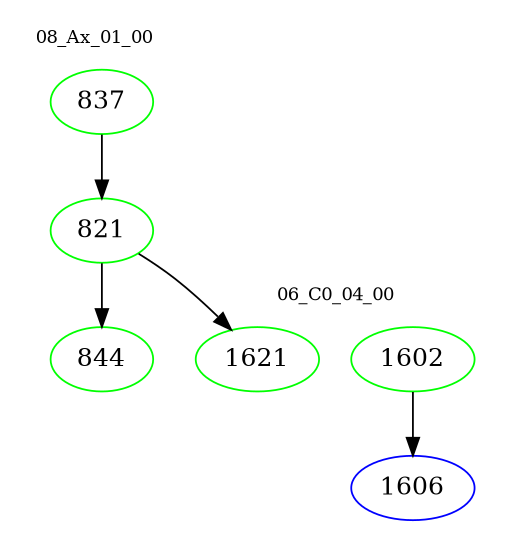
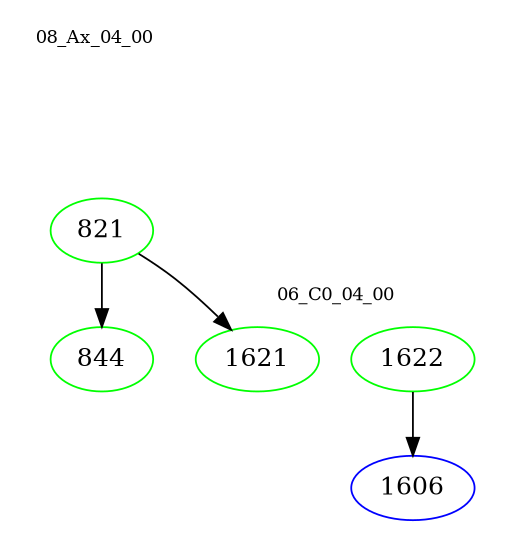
cluster "08_Ax_01_00": label "08_Ax_01_00" -> "08_Ax_04_00"
node "837": removed
node "1602": label "1602" -> "1622"
